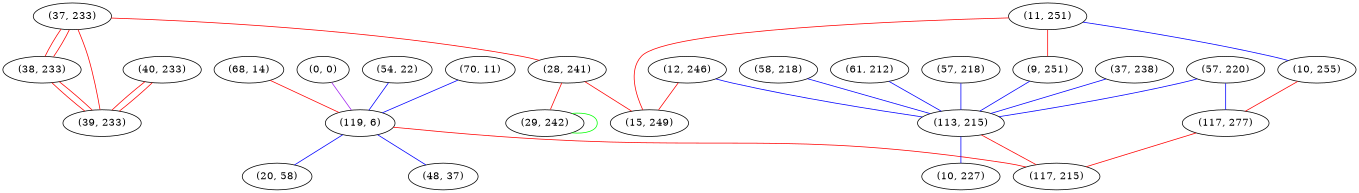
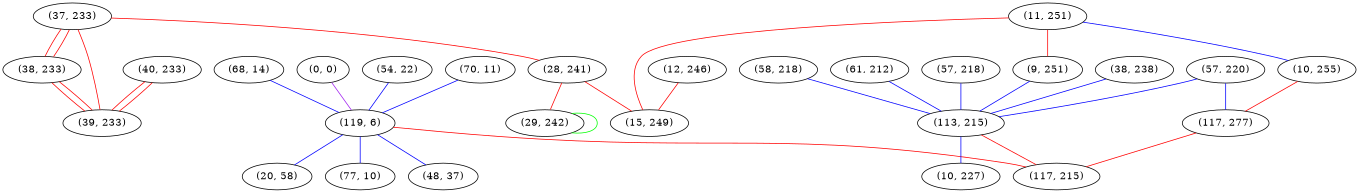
node "(37, 238)": label "(37, 238)" -> "(38, 238)"
edge "(68, 14)" -- "(119, 6)": color red -> blue
edge "(12, 246)" -- "(113, 215)": removed
node "(77, 10)": added
